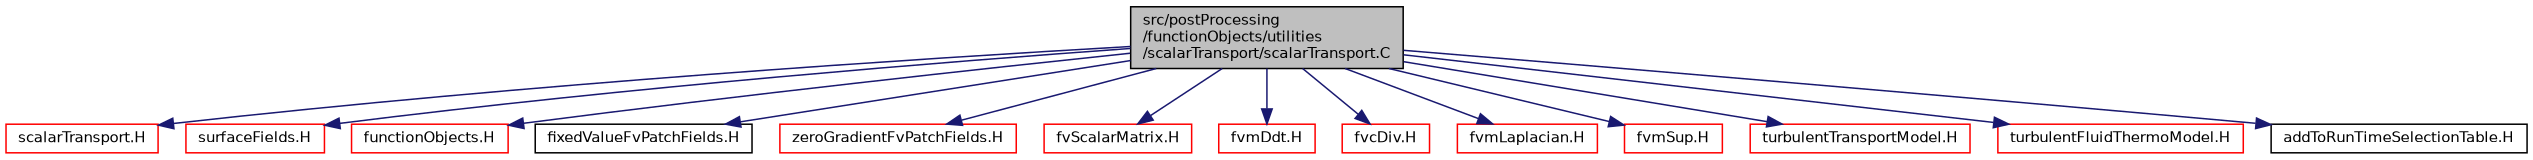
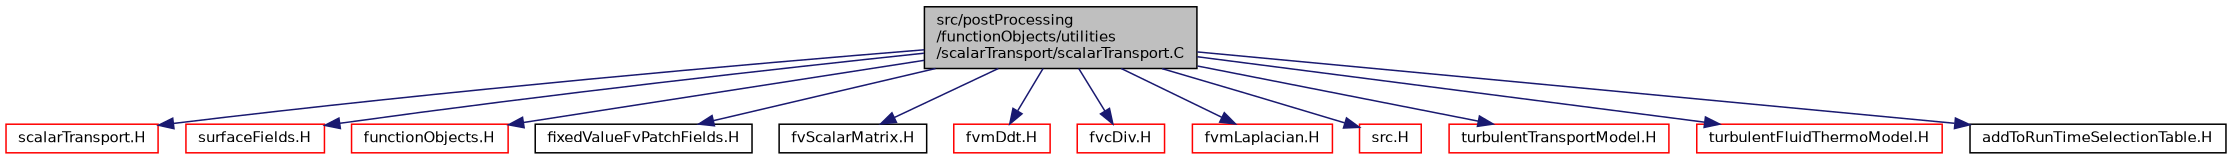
node "zeroGradientFvPatchFields.H": removed
node "fvScalarMatrix.H": color red -> black
node "fvmSup.H": label "fvmSup.H" -> "src.H"
